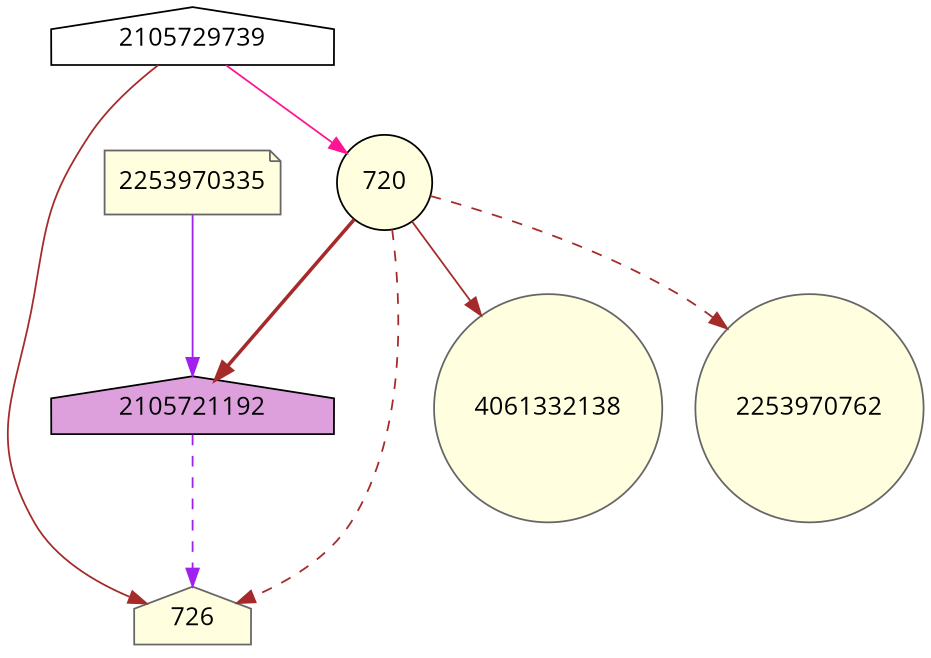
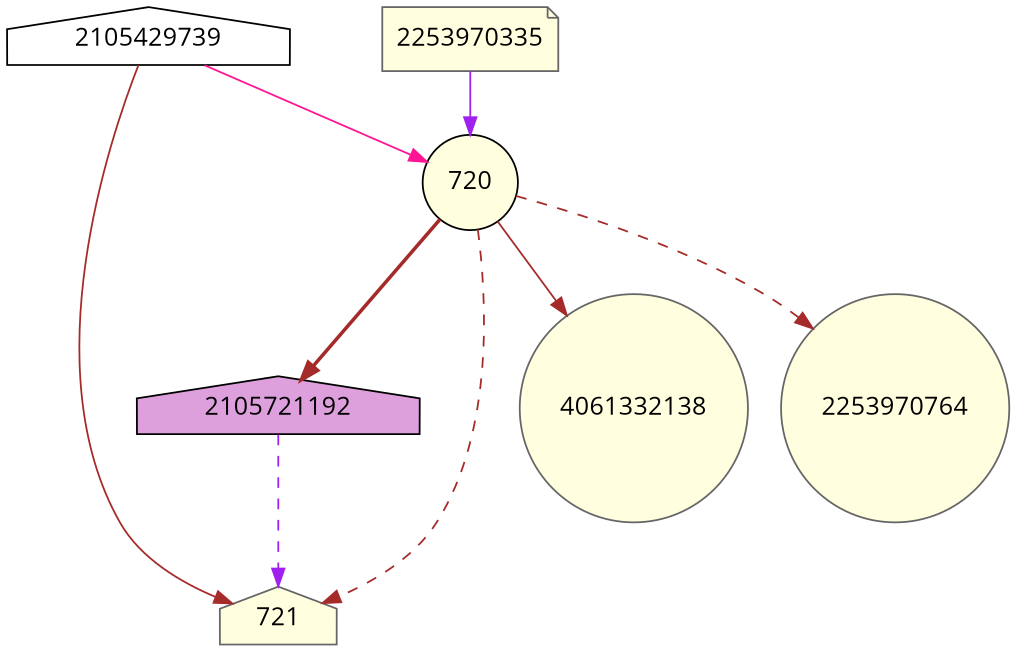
node "2105729739": label "2105729739" -> "2105429739"
edge "2253970335" -> "2105721192": now "2253970335" -> "720"
node "2253970762": label "2253970762" -> "2253970764"
node "726": label "726" -> "721"
